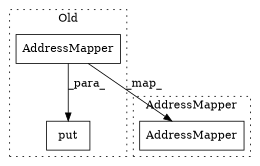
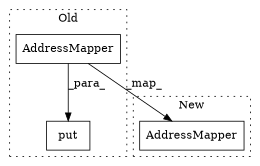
cluster "AddressMapper": label "AddressMapper" -> "New"
